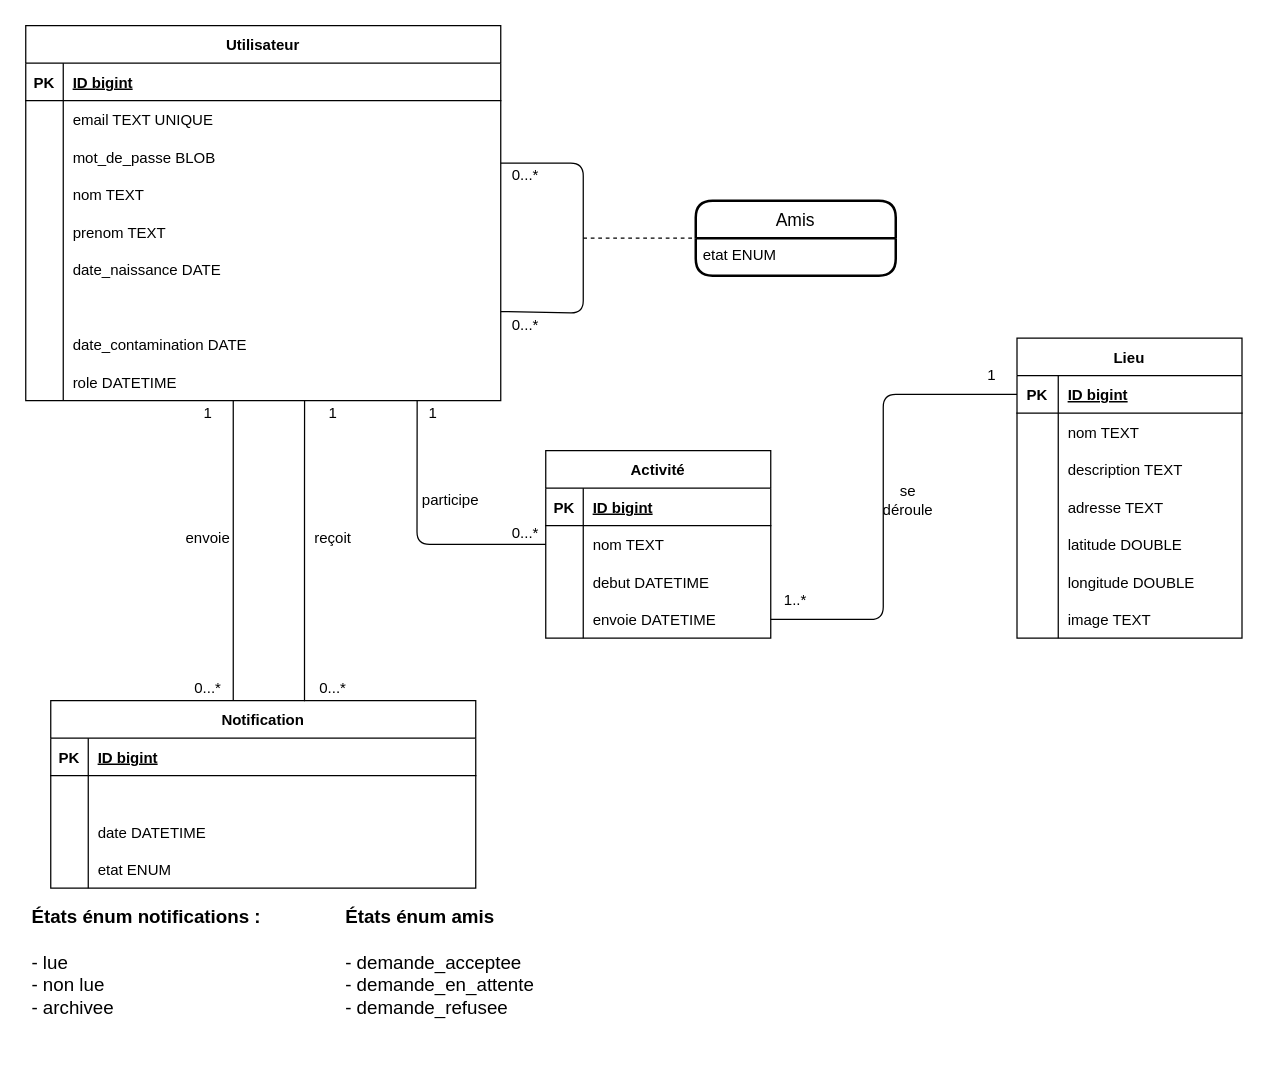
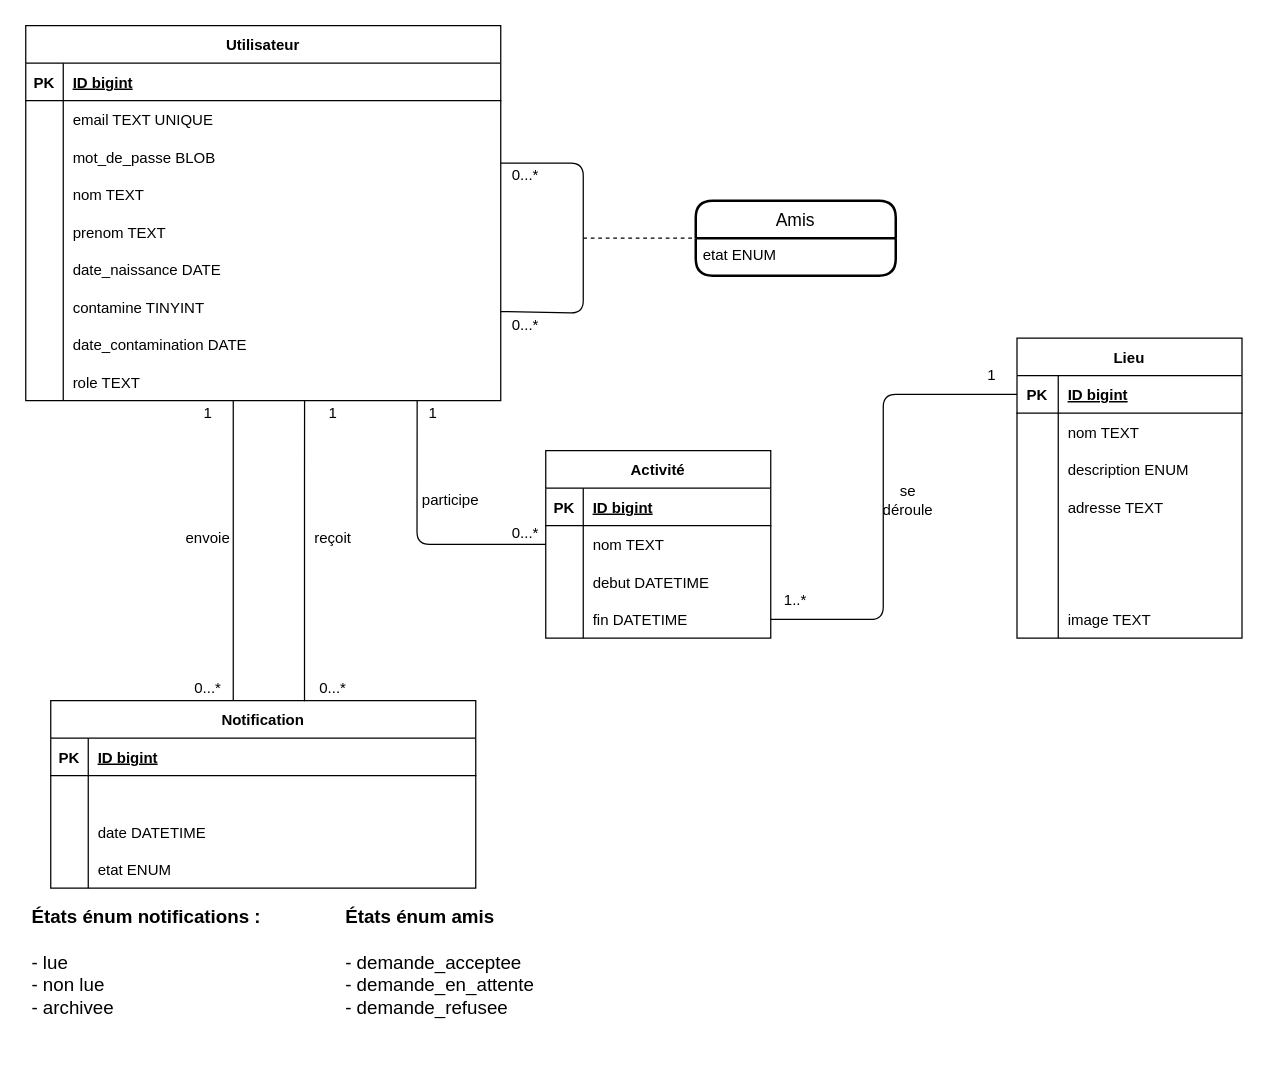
node "contamine TINYINT": added
node "role DATETIME": label "role DATETIME" -> "role TEXT"
node "description TEXT": label "description TEXT" -> "description ENUM"
node "latitude DOUBLE": removed
node "longitude DOUBLE": removed
node "envoie DATETIME": label "envoie DATETIME" -> "fin DATETIME"
